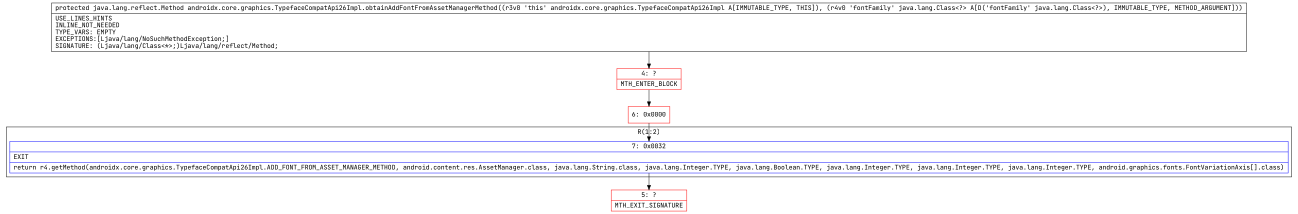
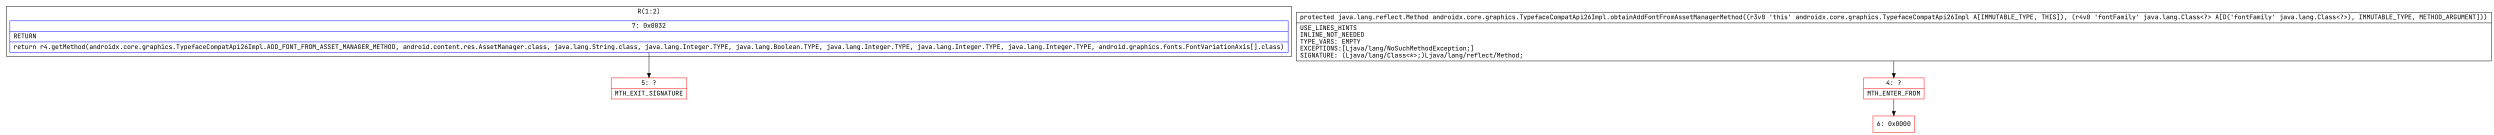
node "4: ?": text "MTH_ENTER_BLOCK" -> "MTH_ENTER_FROM"
edge "6: 0x0000" -> "7: 0x0032": removed
node "7: 0x0032": text "EXIT" -> "RETURN"
